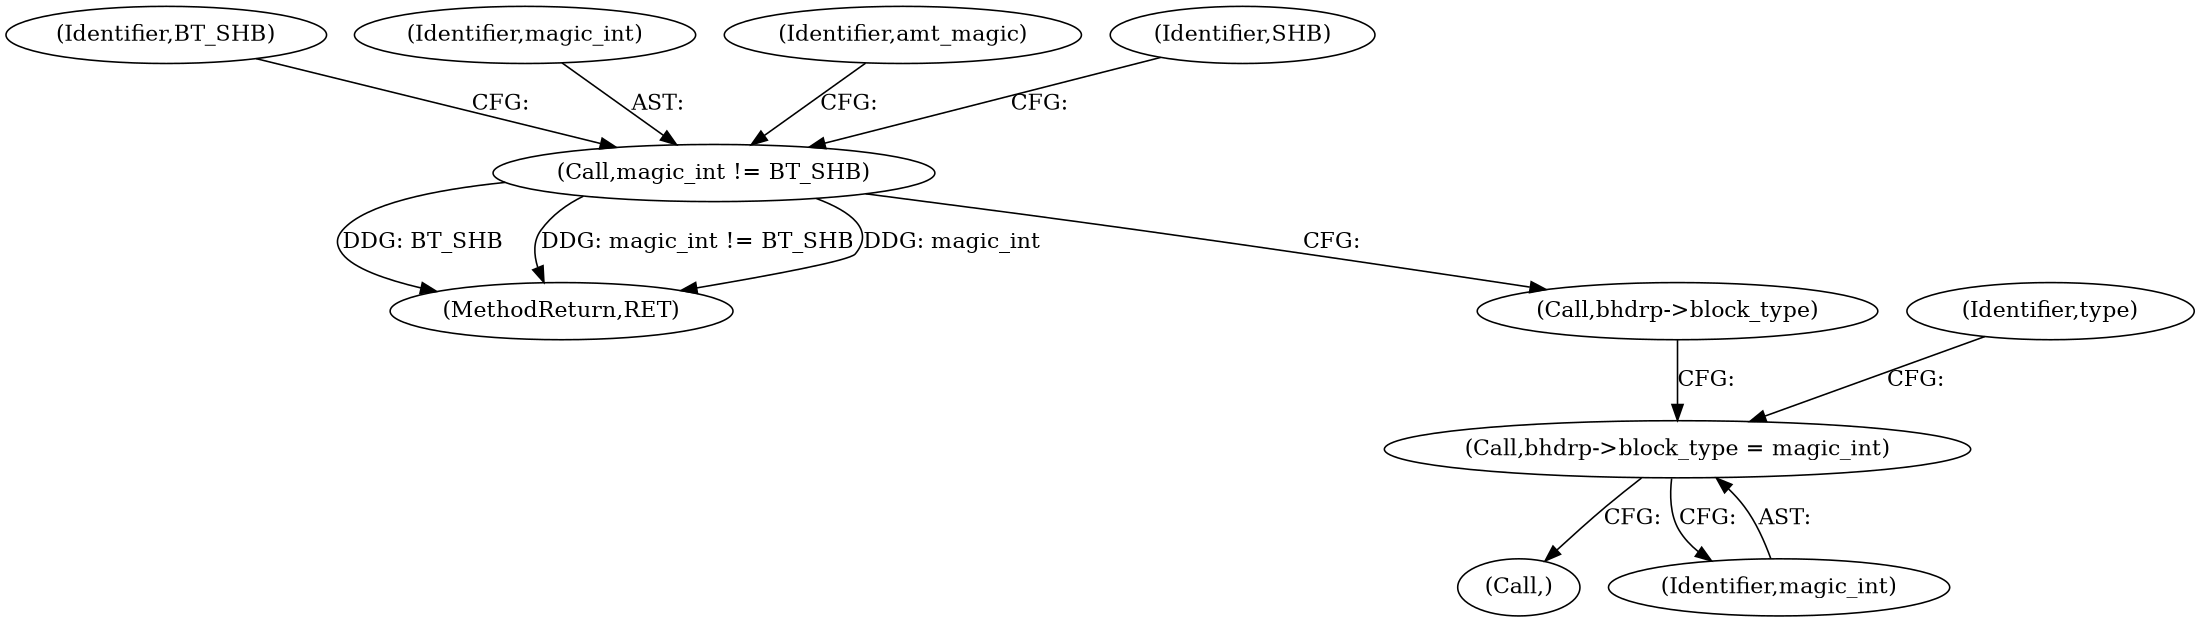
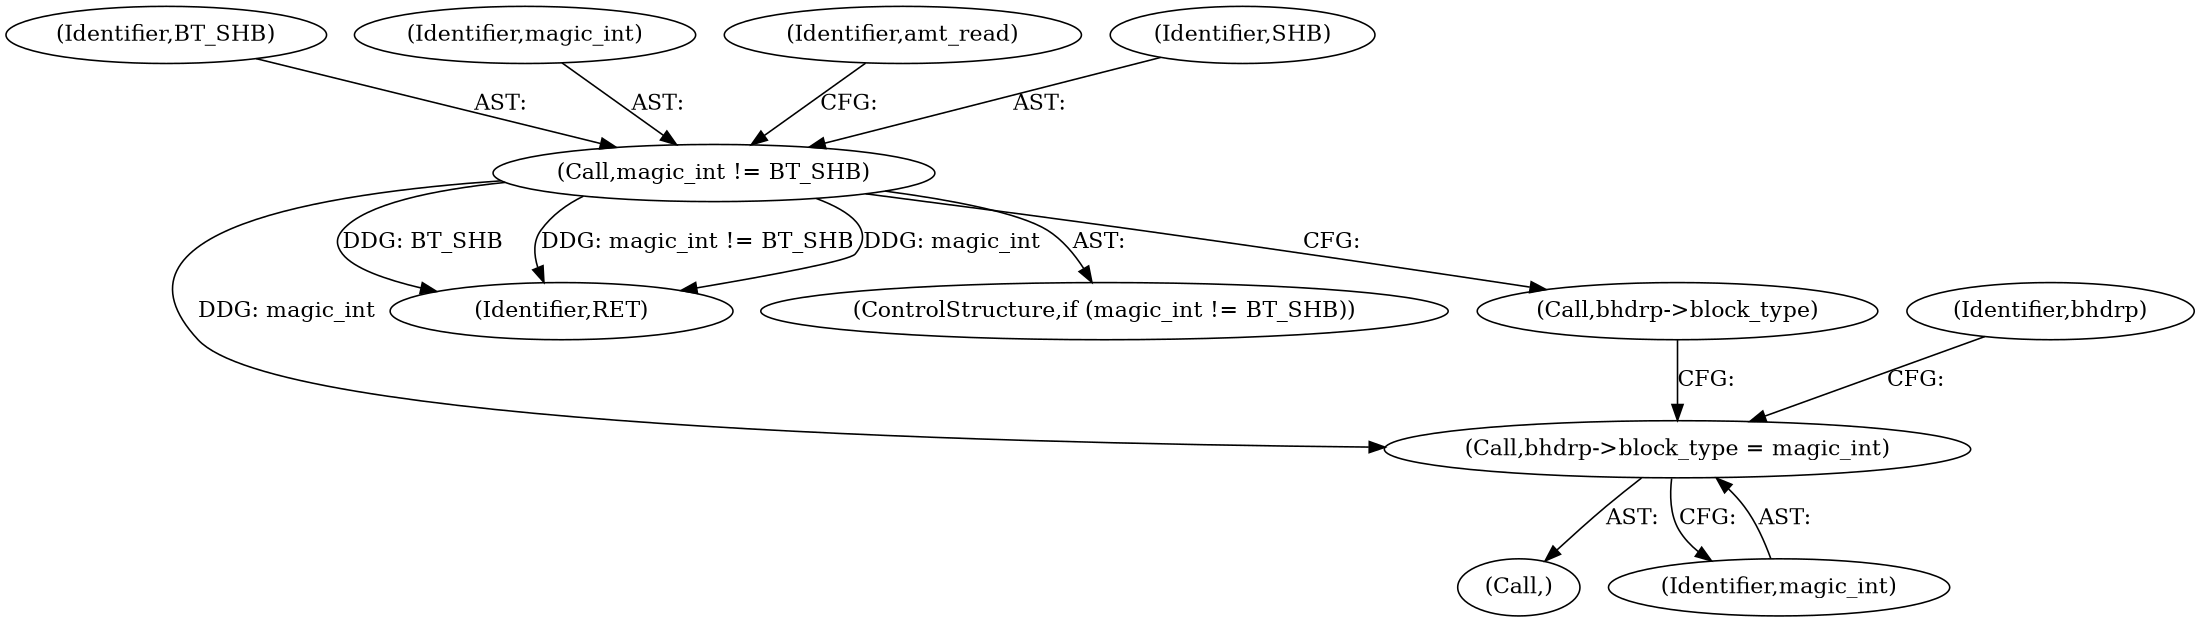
node "(Identifier,amt_magic)": label "(Identifier,amt_magic)" -> "(Identifier,amt_read)"
edge "(Identifier,BT_SHB)" -> "(Call,magic_int != BT_SHB)": label "CFG: " -> "AST: "
edge "(Identifier,SHB)" -> "(Call,magic_int != BT_SHB)": label "CFG: " -> "AST: "
node "(MethodReturn,RET)": label "(MethodReturn,RET)" -> "(Identifier,RET)"
node "(ControlStructure,if (magic_int != BT_SHB))": added
node "(Identifier,type)": label "(Identifier,type)" -> "(Identifier,bhdrp)"
edge "(Call,magic_int != BT_SHB)" -> "(Call,bhdrp->block_type = magic_int)": added, label "DDG: magic_int"
edge "(Call,bhdrp->block_type = magic_int)" -> "(Call,)": label "CFG: " -> "AST: "
